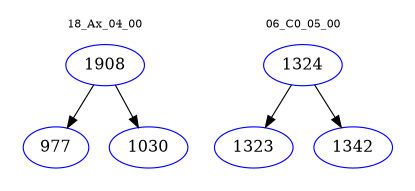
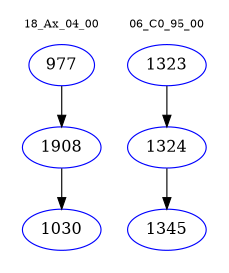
cluster "06_C0_05_00": label "06_C0_05_00" -> "06_C0_95_00"
edge "1908" -> "977": reversed
edge "1324" -> "1323": reversed
node "1342": label "1342" -> "1345"
